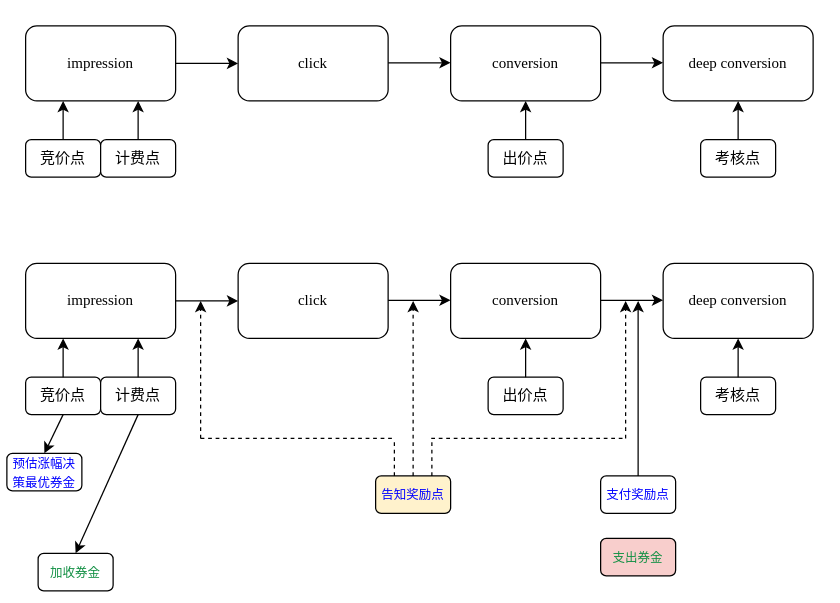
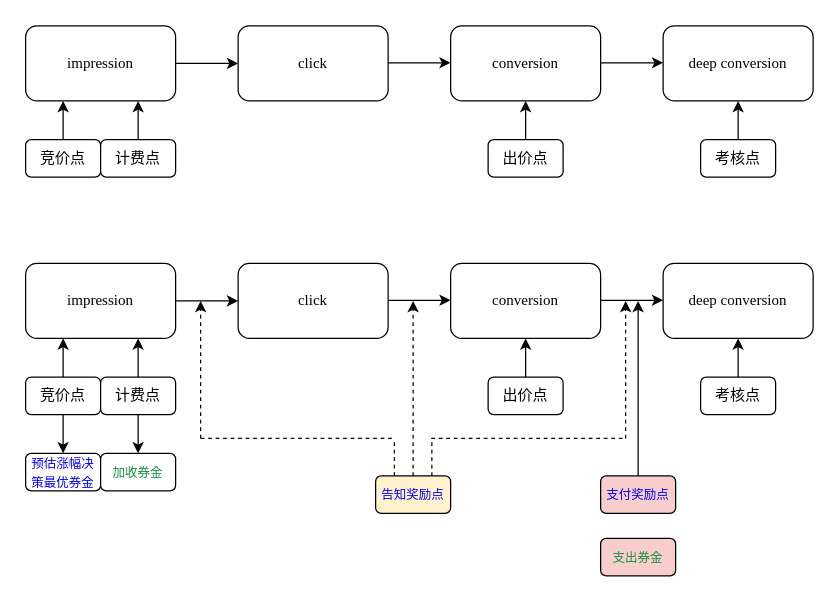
node "预估涨幅决策最优券金": moved (44, 472) -> (63, 472)
node "支付奖励点": fillcolor #ffffff -> #f8cecc
node "加收券金": moved (76, 572) -> (138, 472)
